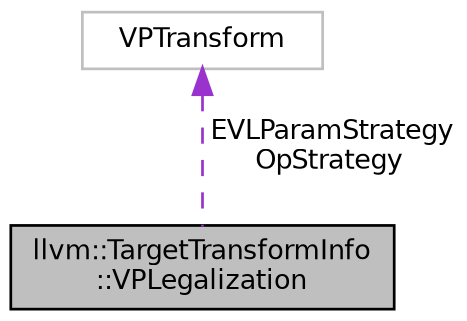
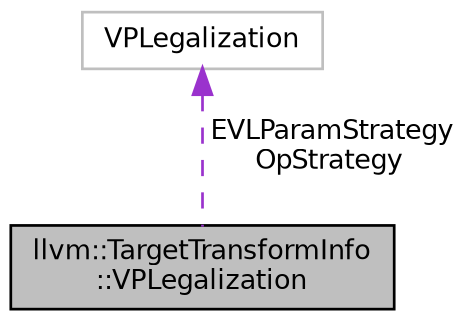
node "VPTransform": label "VPTransform" -> "VPLegalization"
